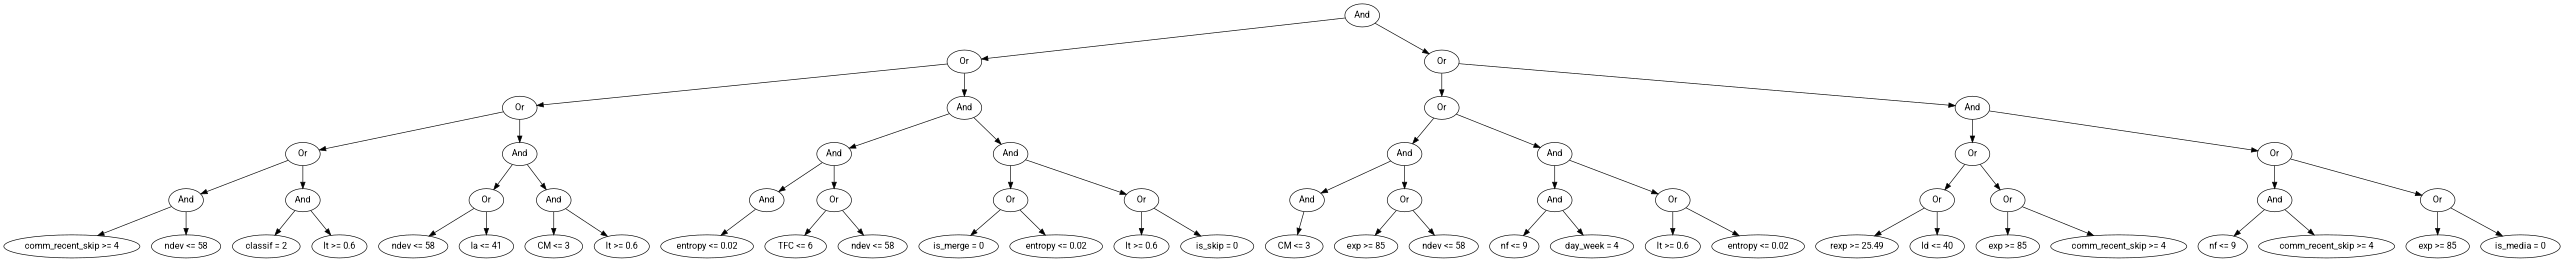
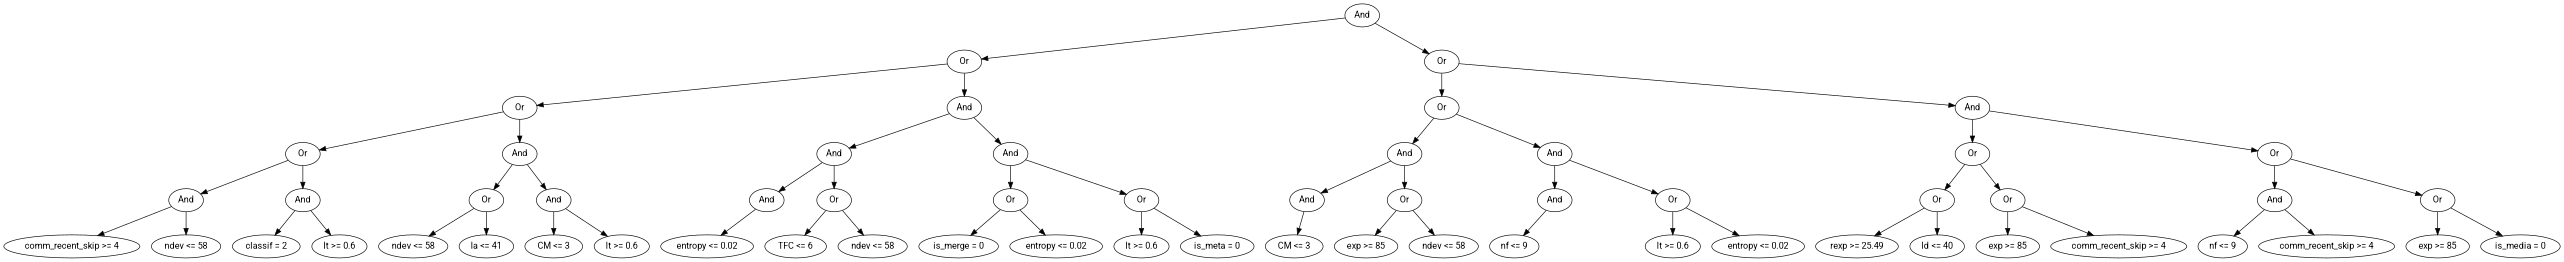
node "is_skip = 0": label "is_skip = 0" -> "is_meta = 0"
node "day_week = 4": removed
